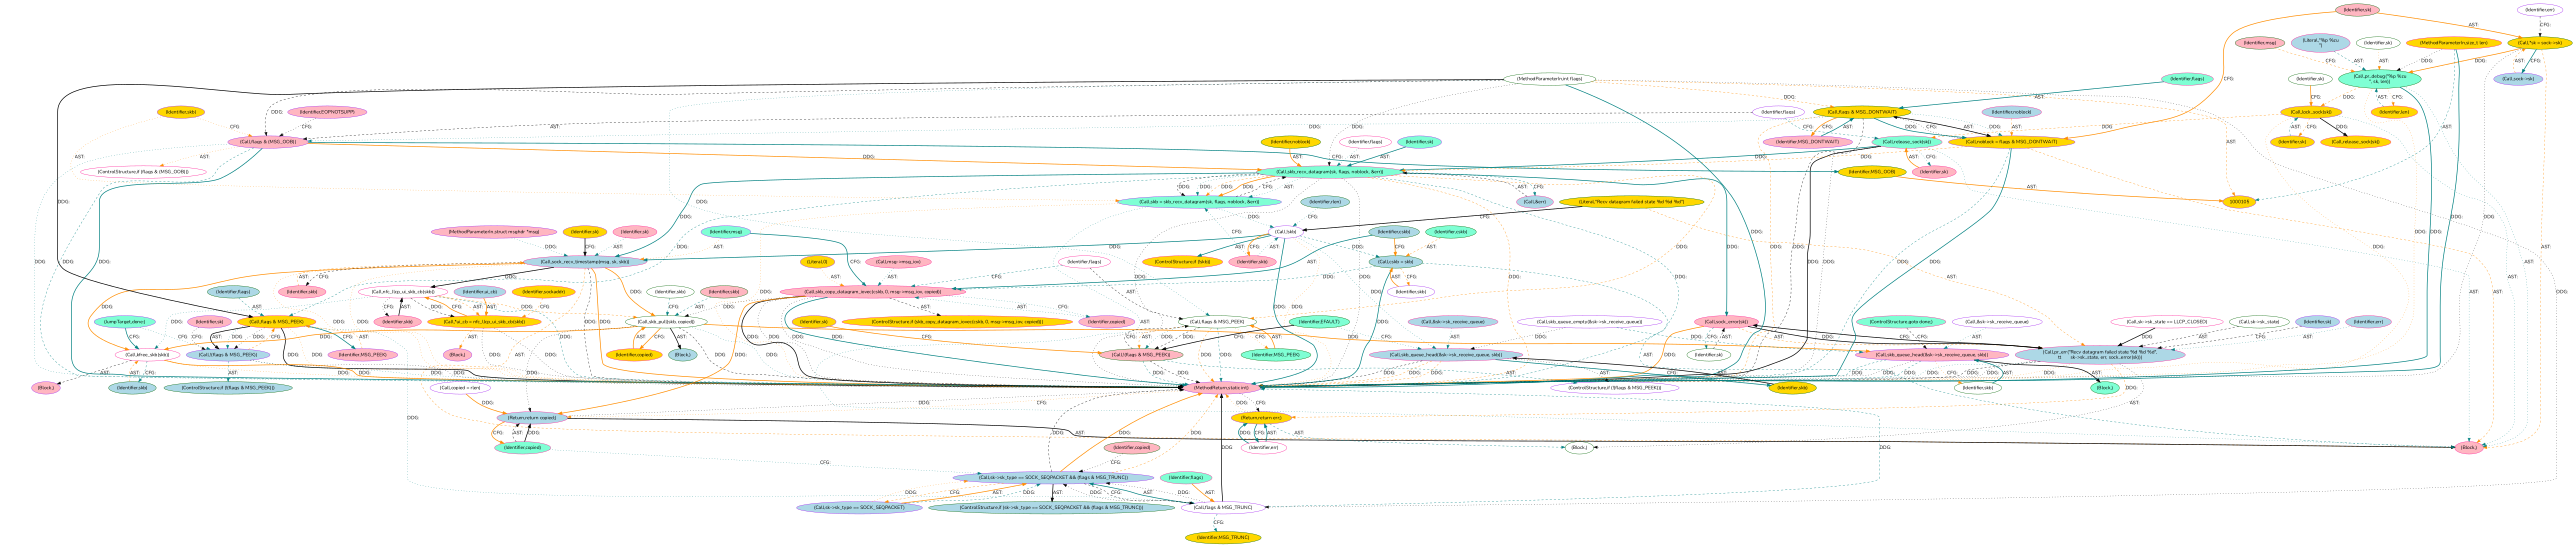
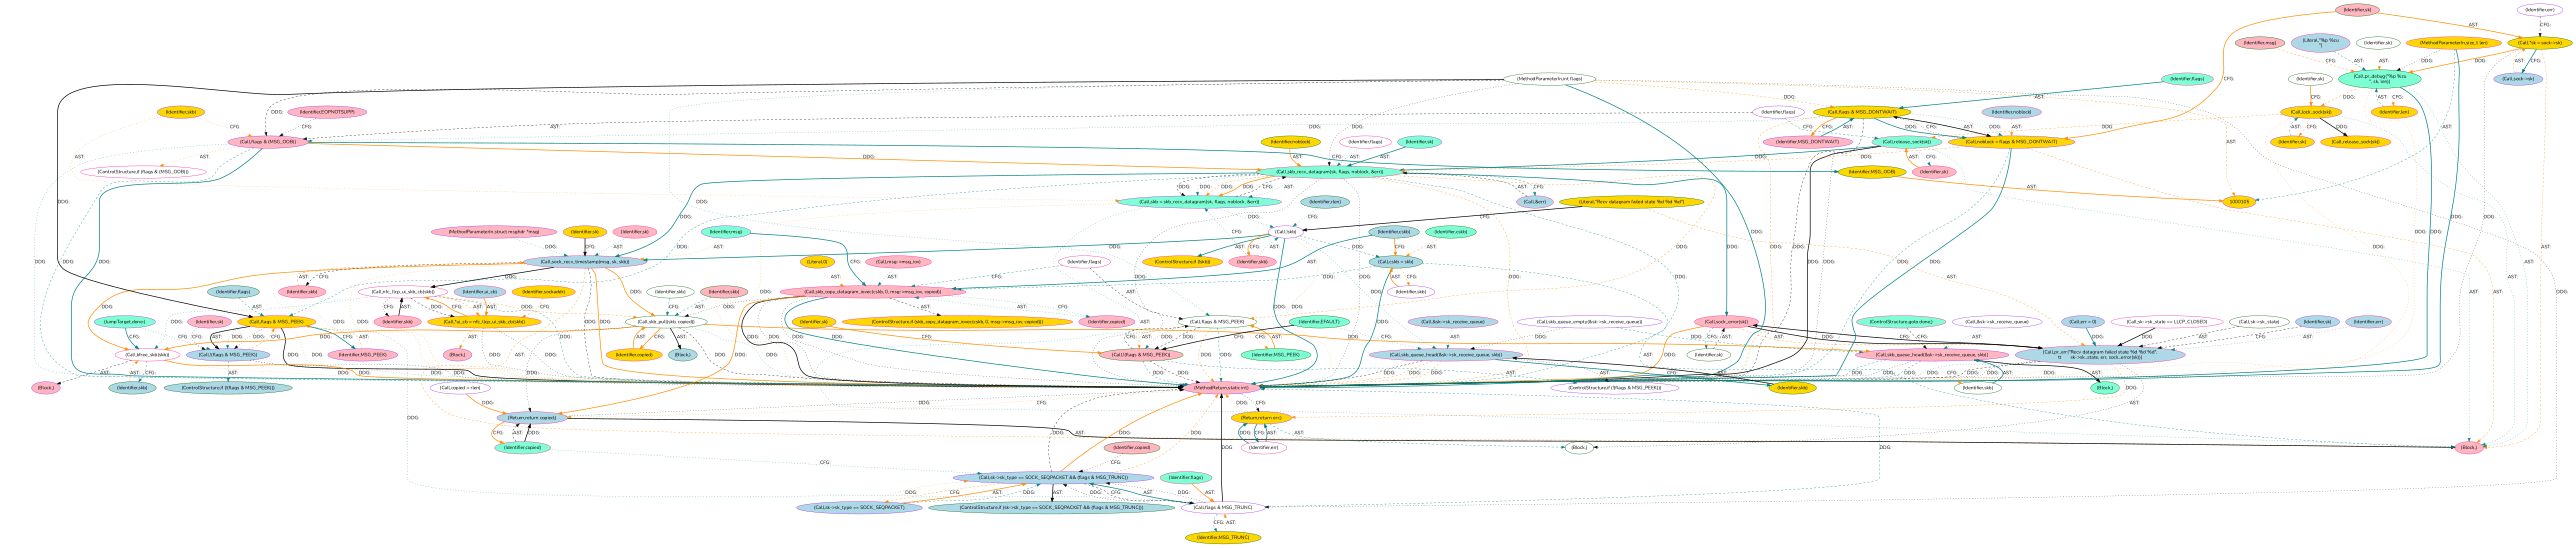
node "(Call,err = 0)": added
edge "(Identifier,MSG_TRUNC)" -> "(Call,flags & MSG_TRUNC)": added, label "AST:"
